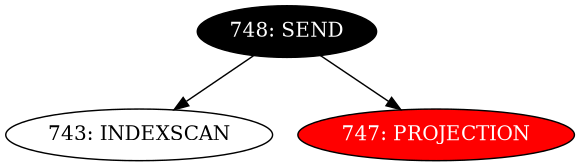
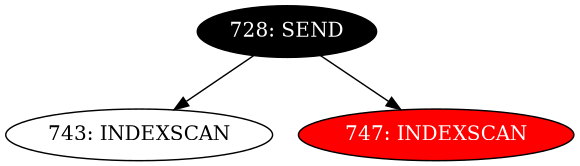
node "748: SEND": label "748: SEND" -> "728: SEND"
node "747: PROJECTION": label "747: PROJECTION" -> "747: INDEXSCAN"
